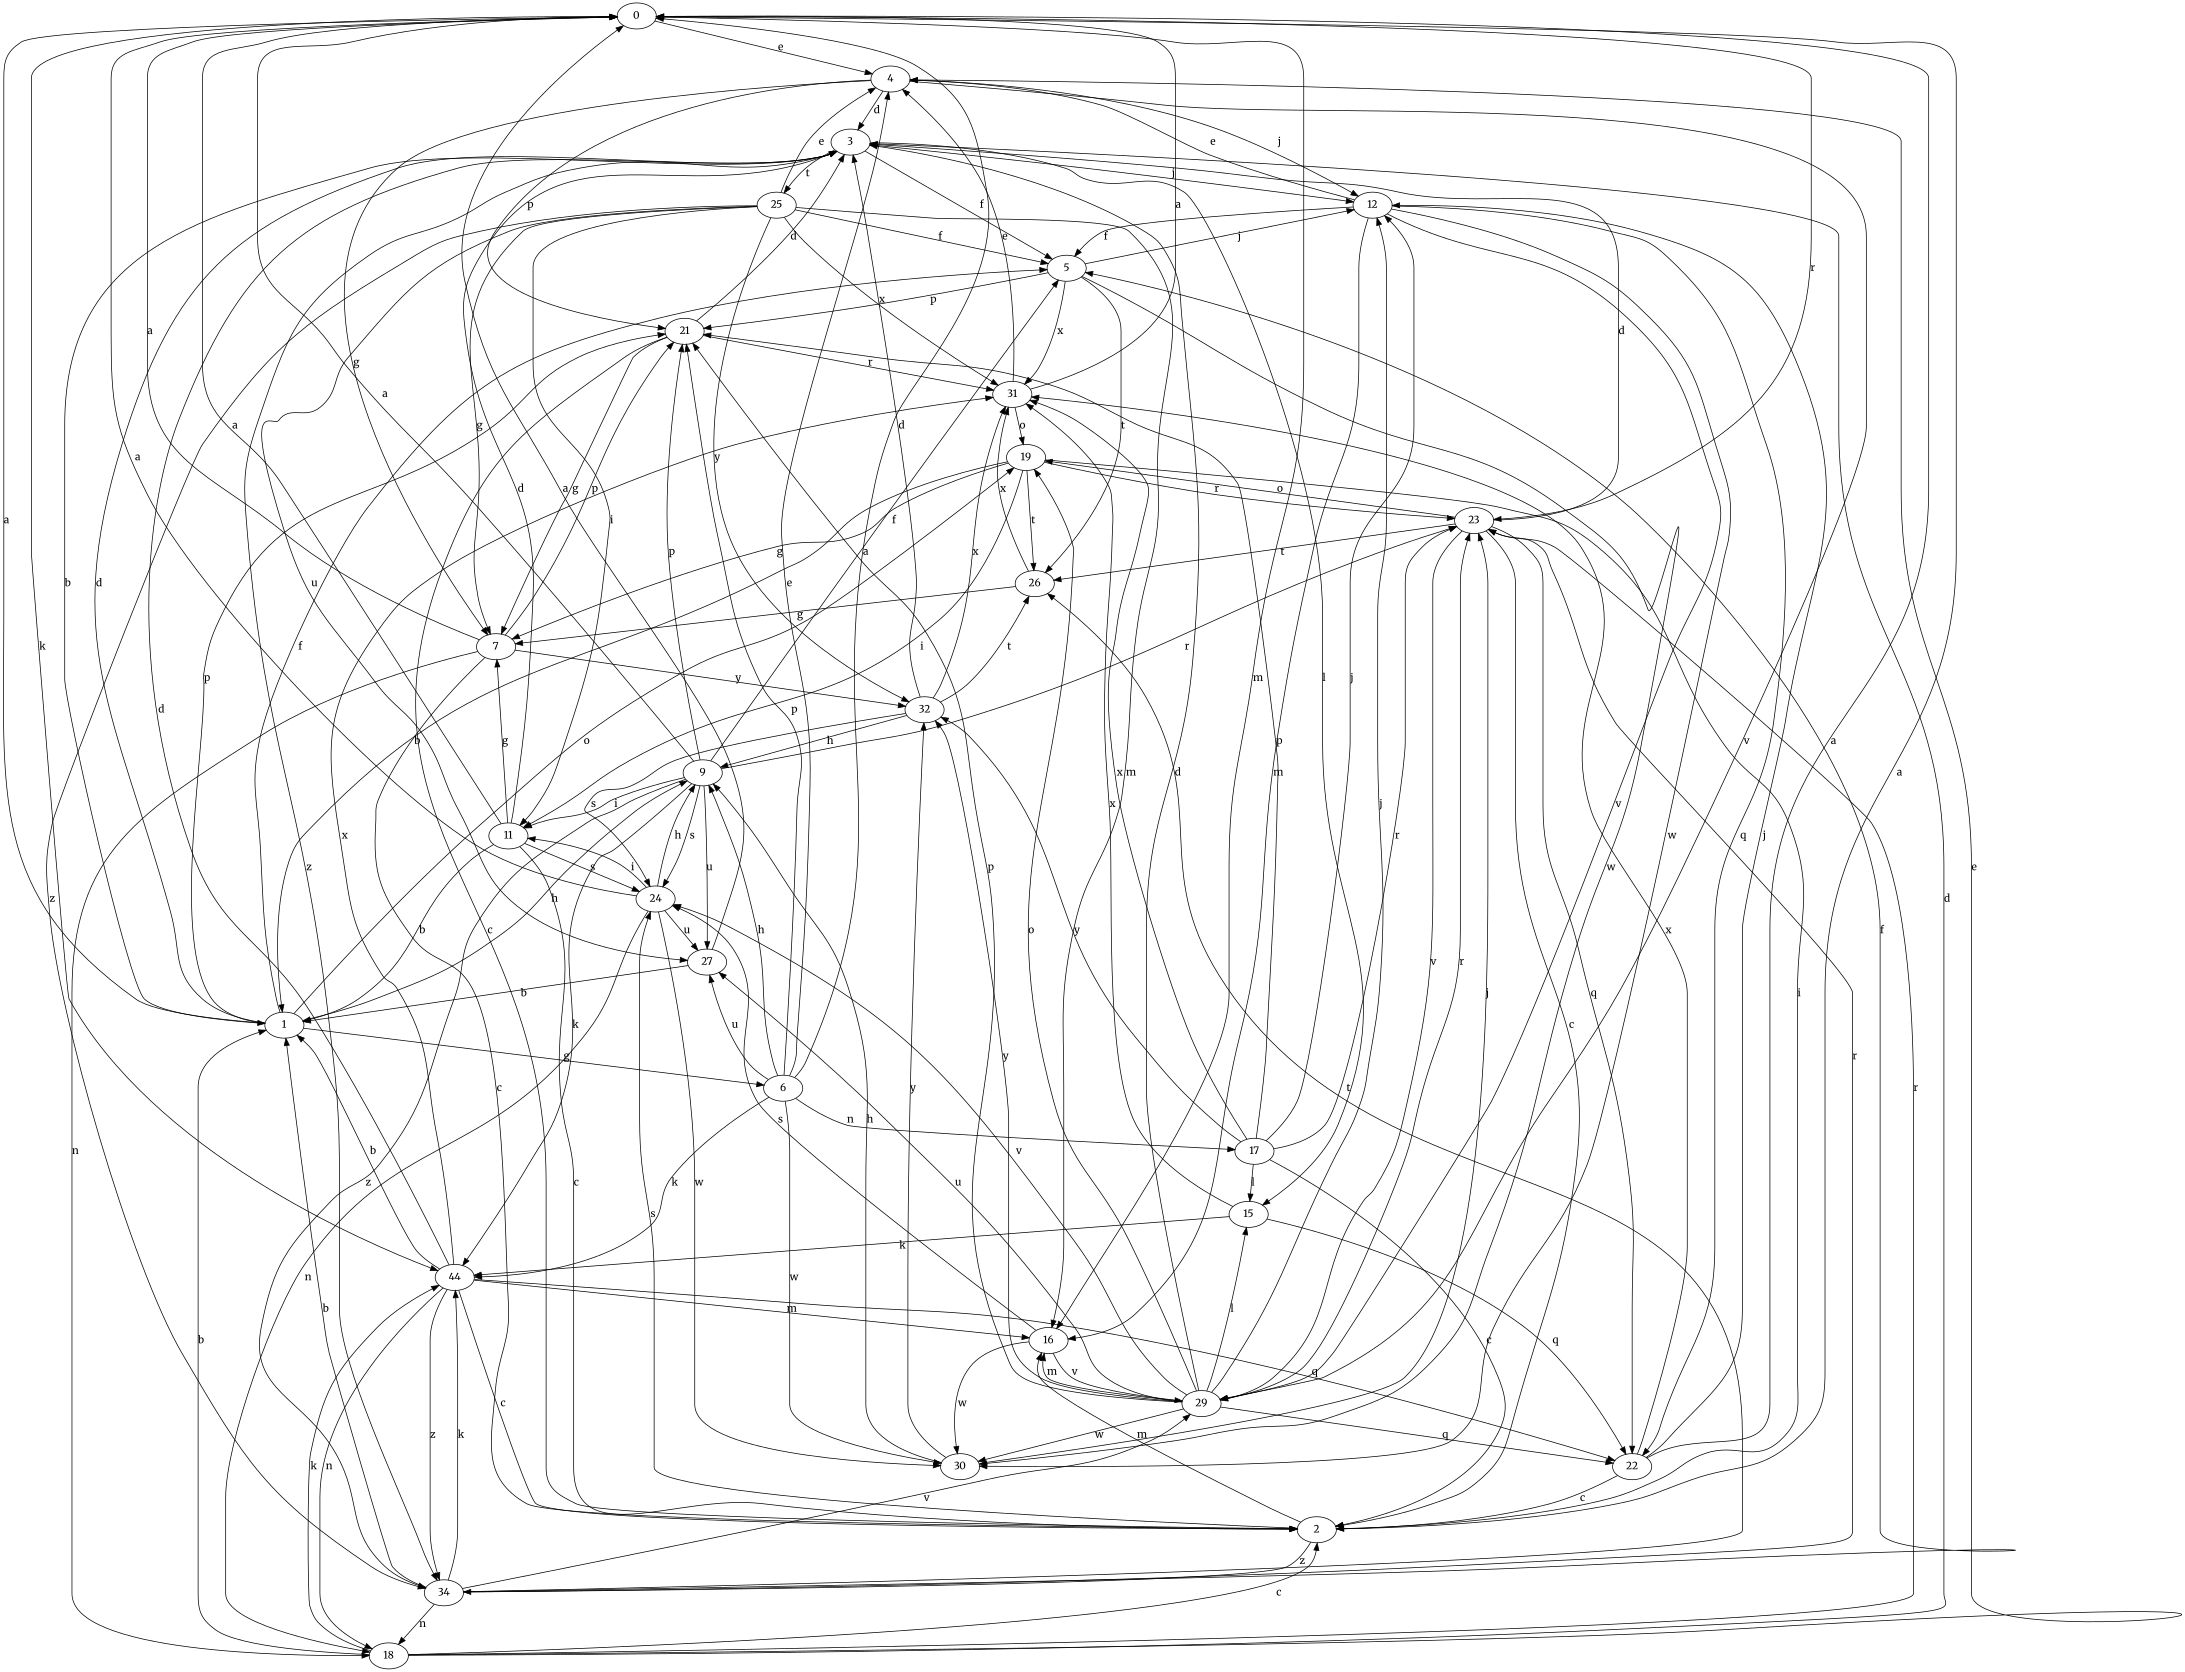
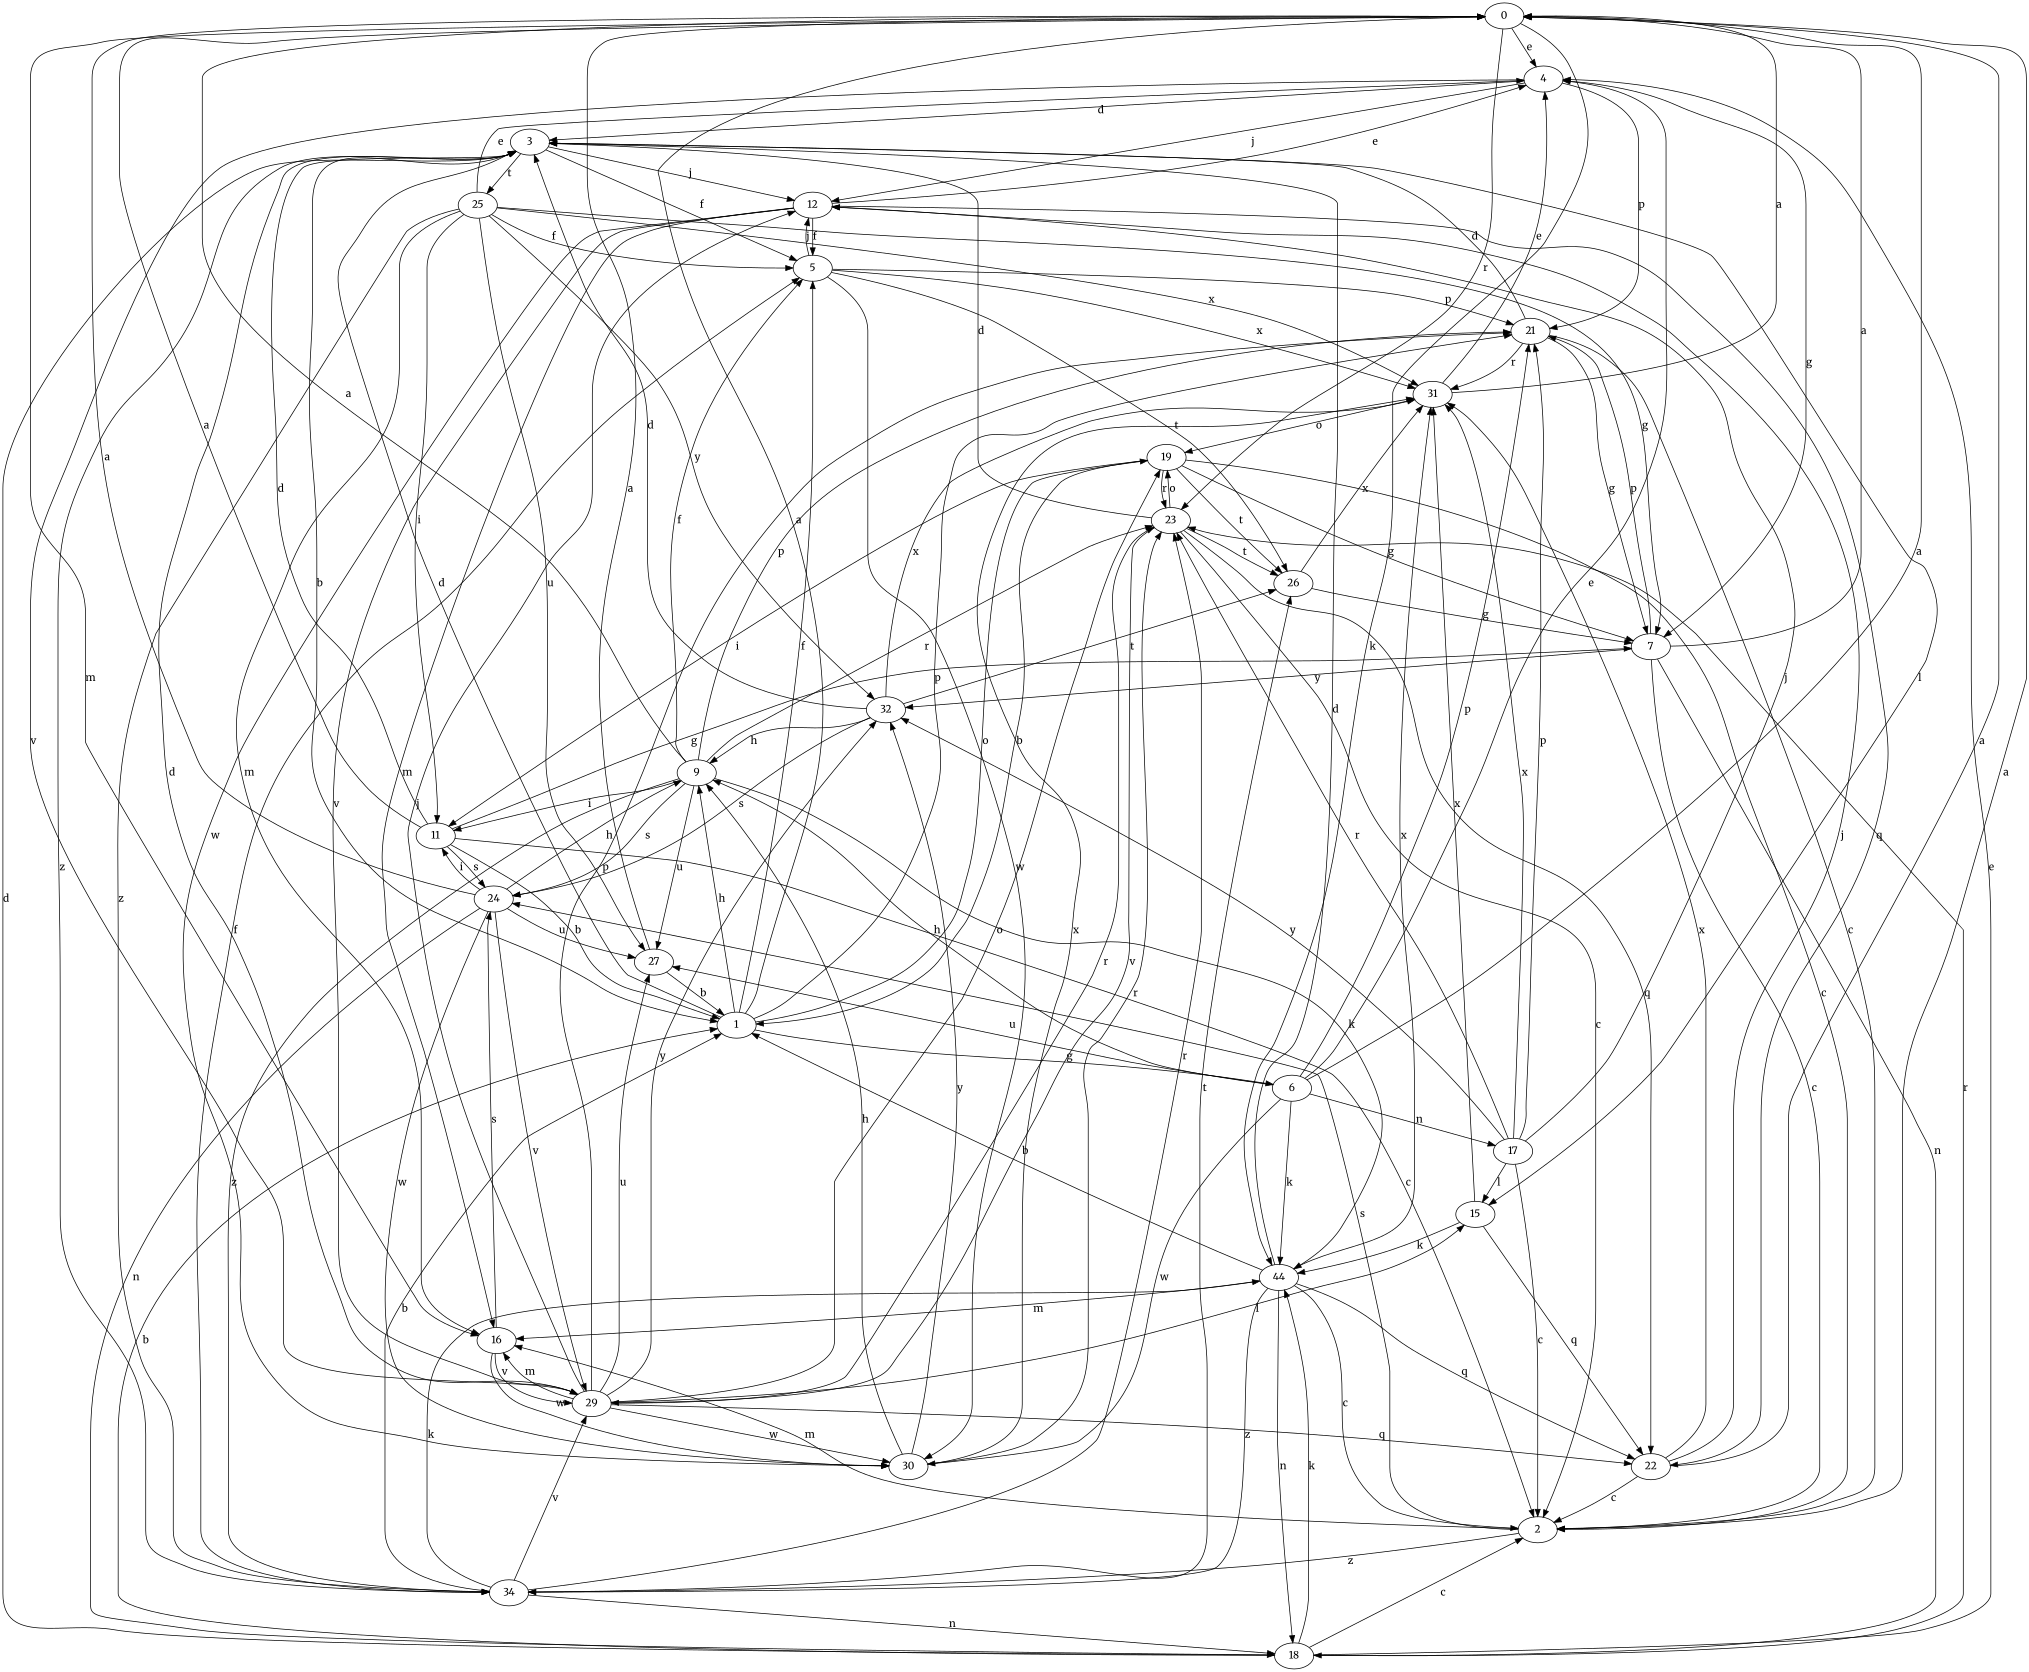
edge "30" -> "31": added, label "x"
edge "30" -> "23": label "j" -> "r"
edge "19" -> "2": label "i" -> "c"
edge "29" -> "24": reversed
